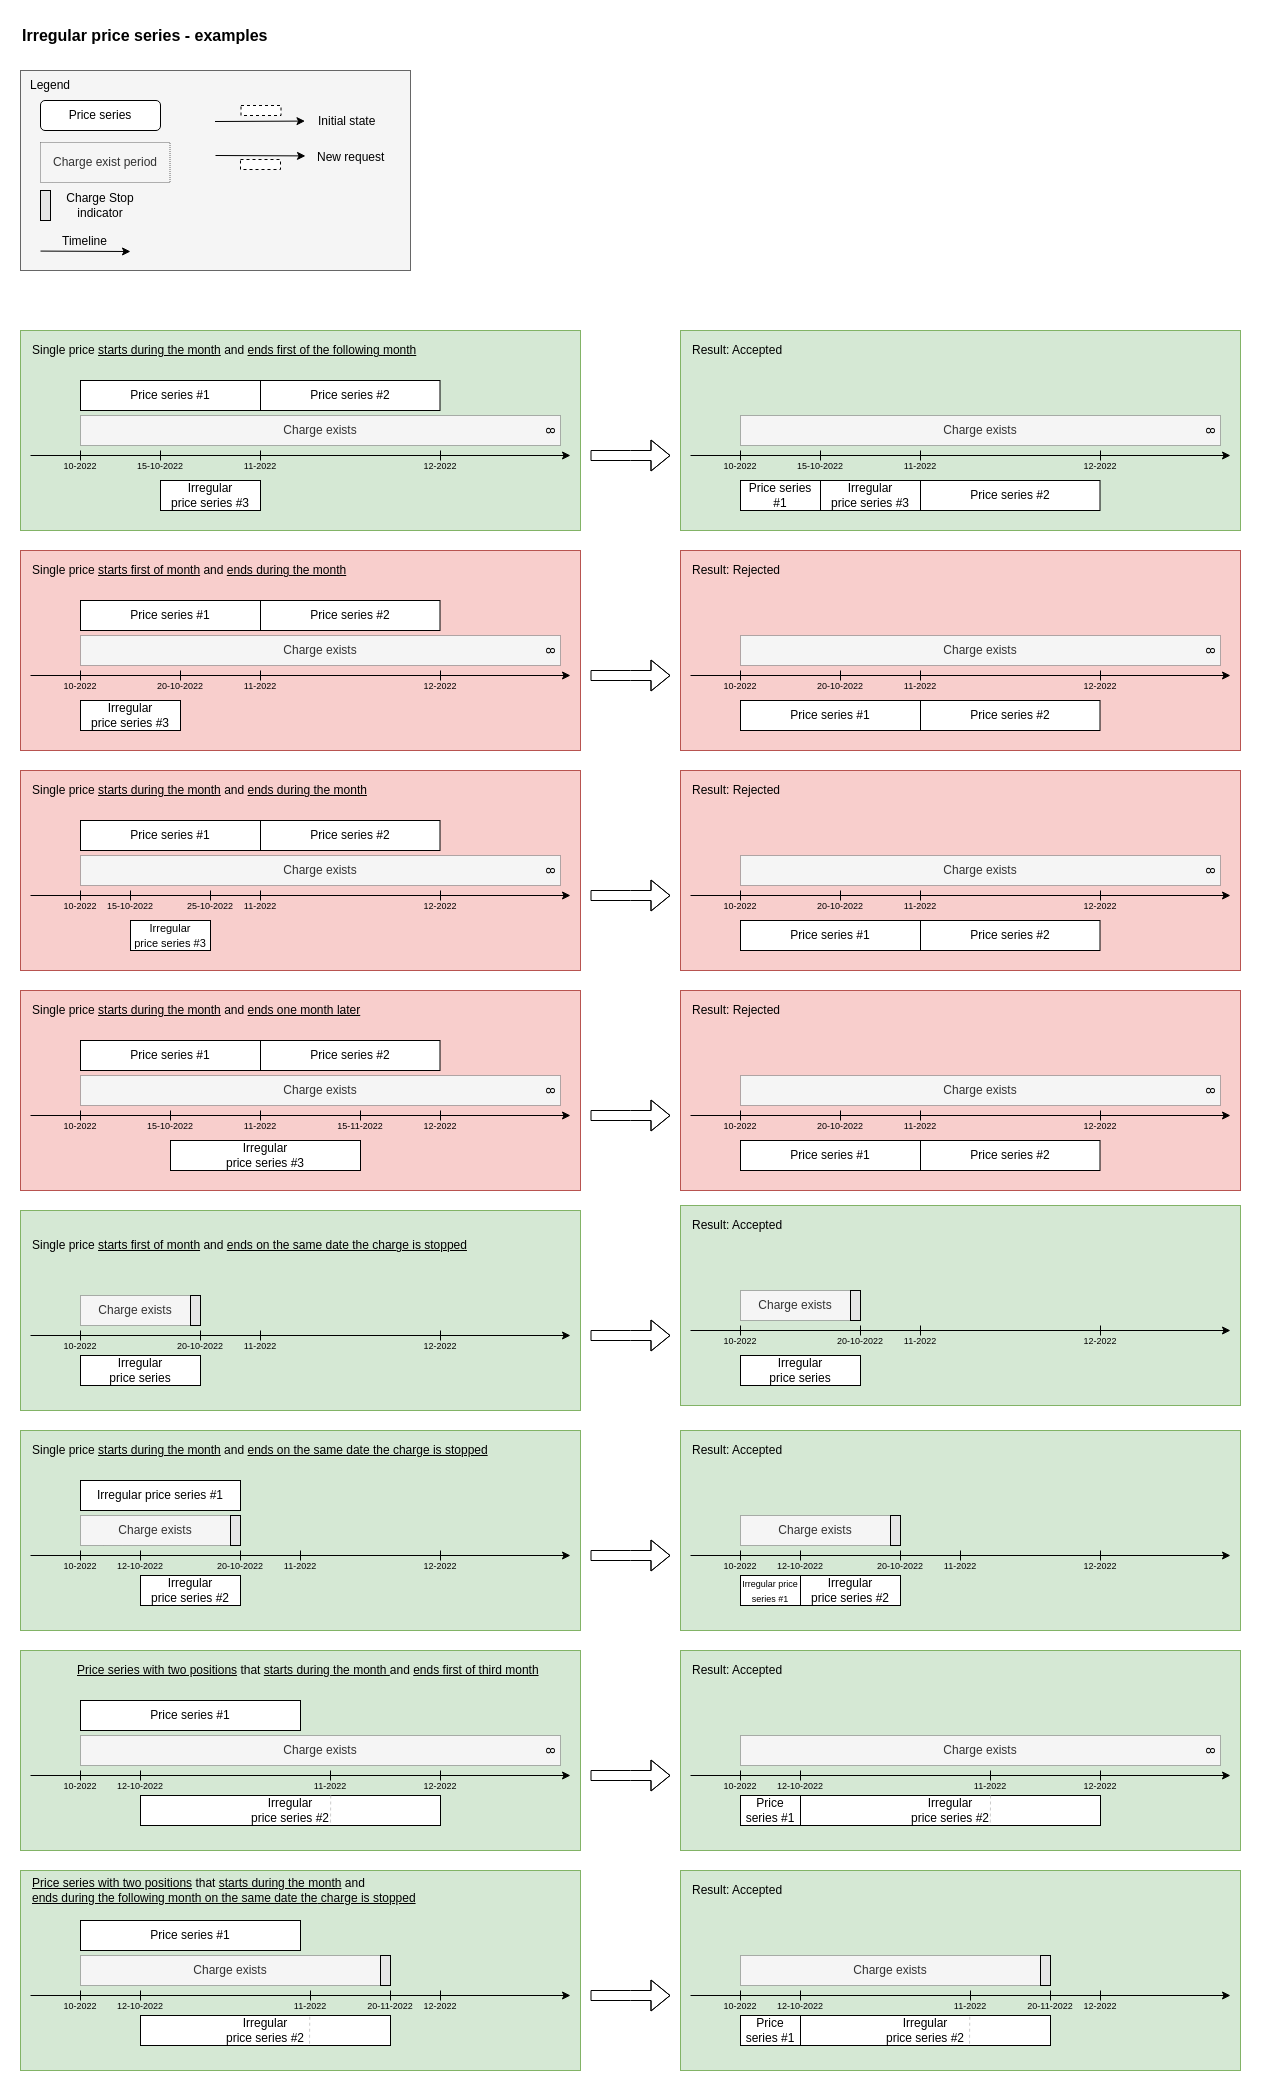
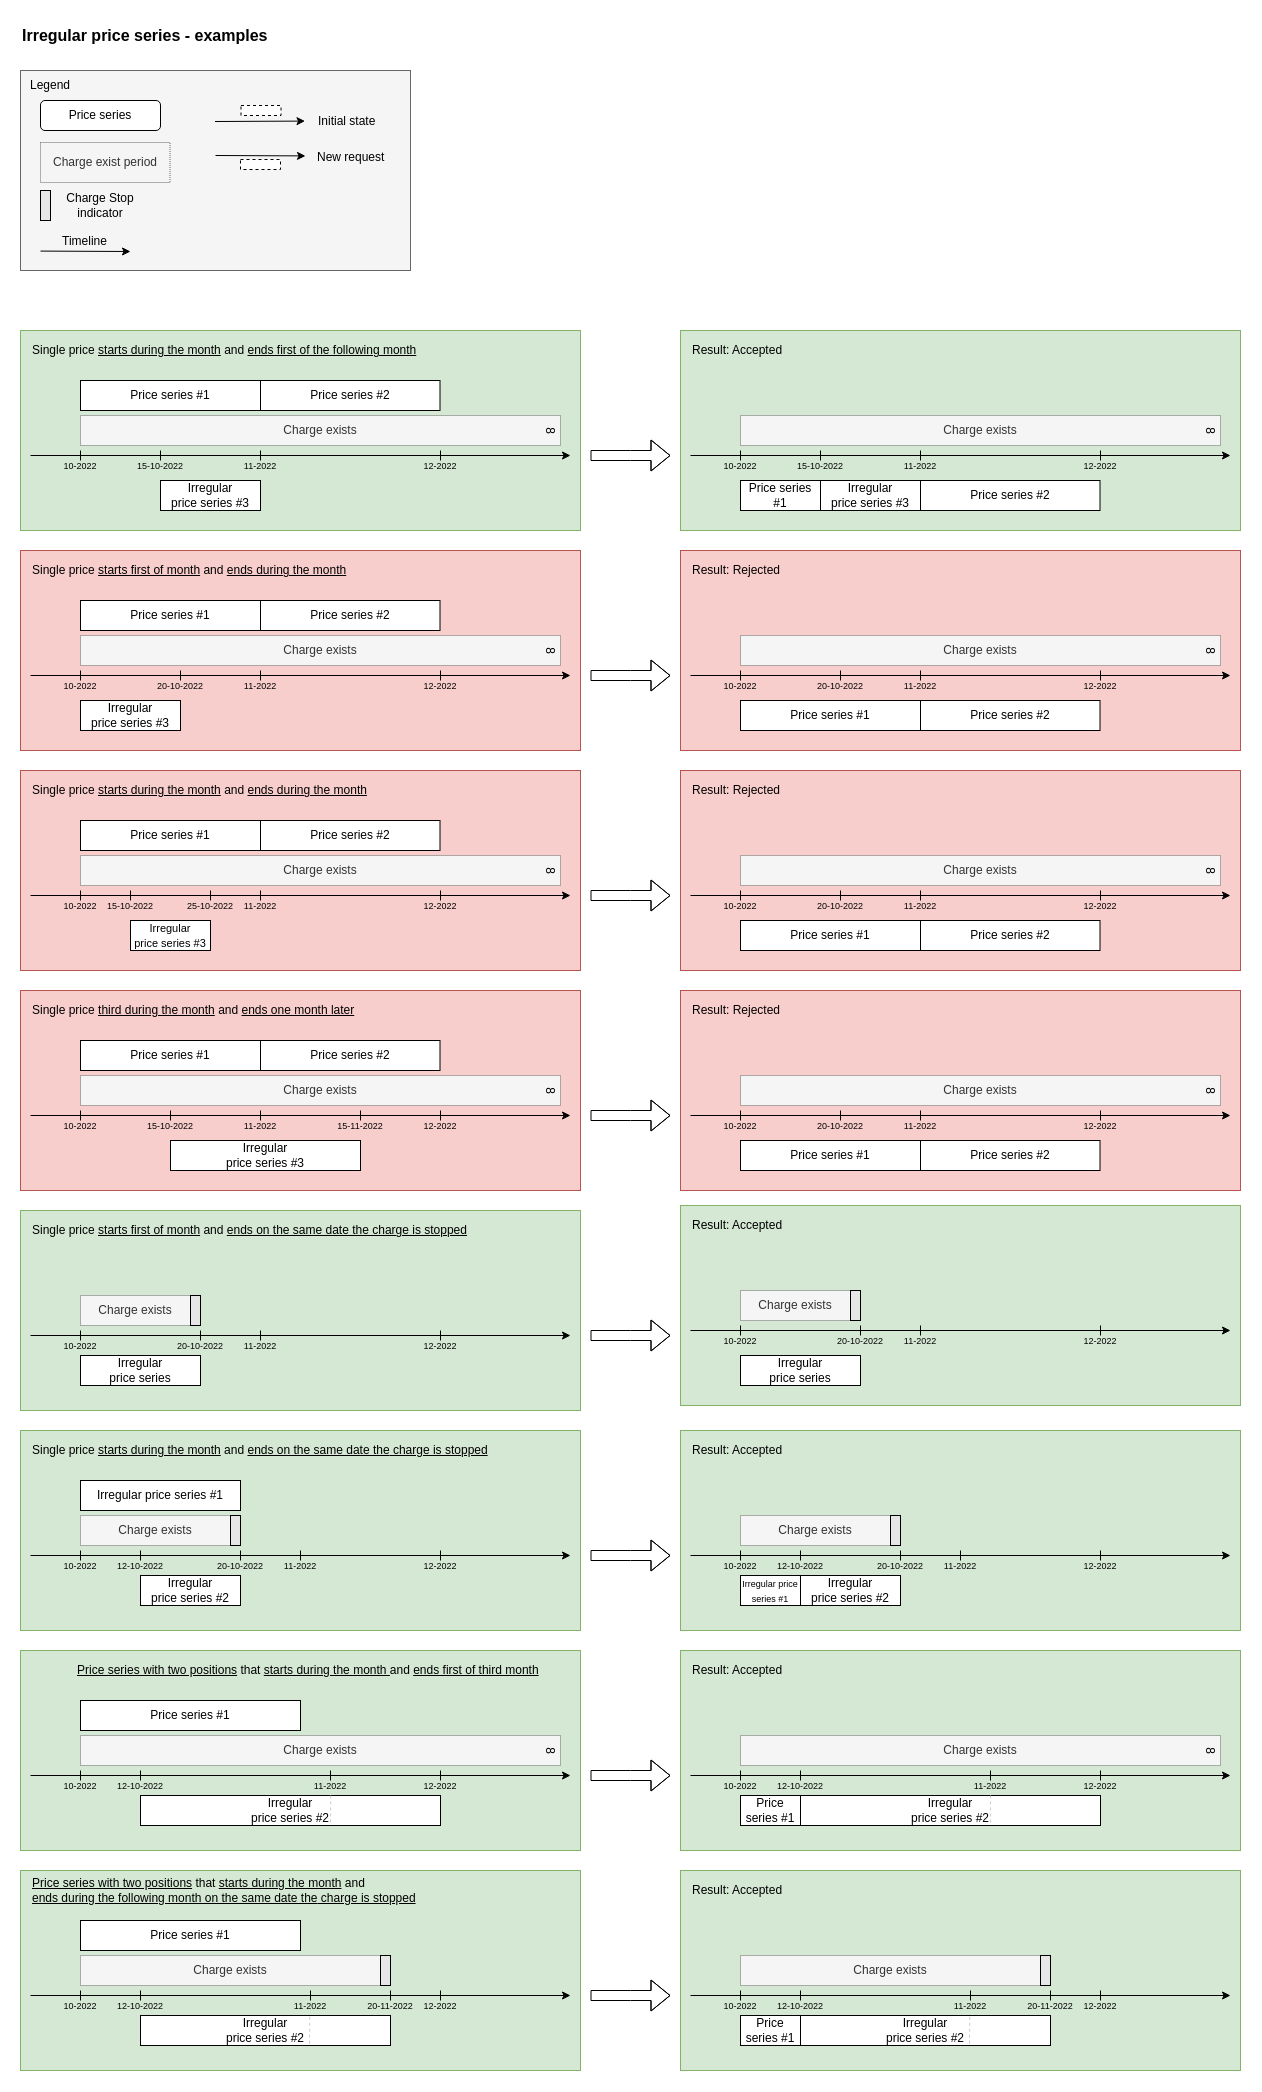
node "Single price starts during the month and ends one month later": label "Single price starts during the month and ends one month later" -> "Single price third during the month and ends one month later"
node "Single price starts first of month and ends on the same date the charge is stopped": moved (261, 1246) -> (261, 1231)
